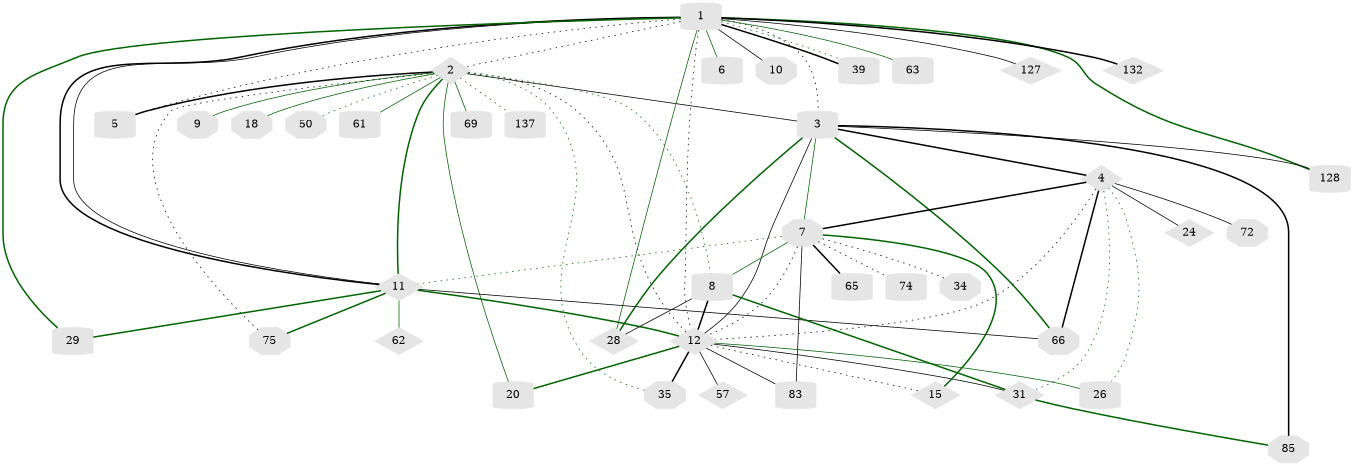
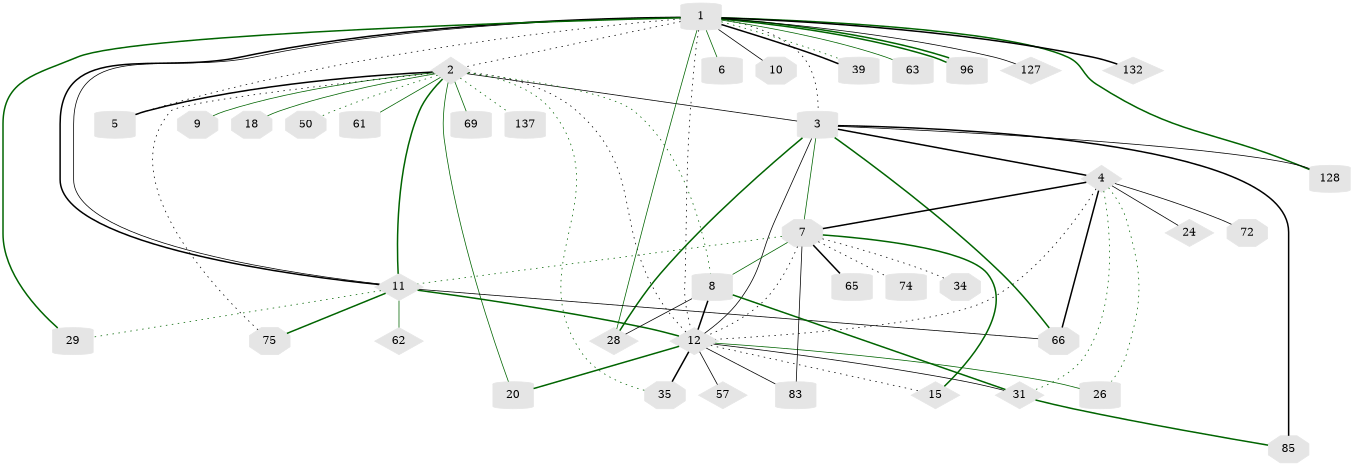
node "96": added
edge "11" -- "29": style bold -> dotted
